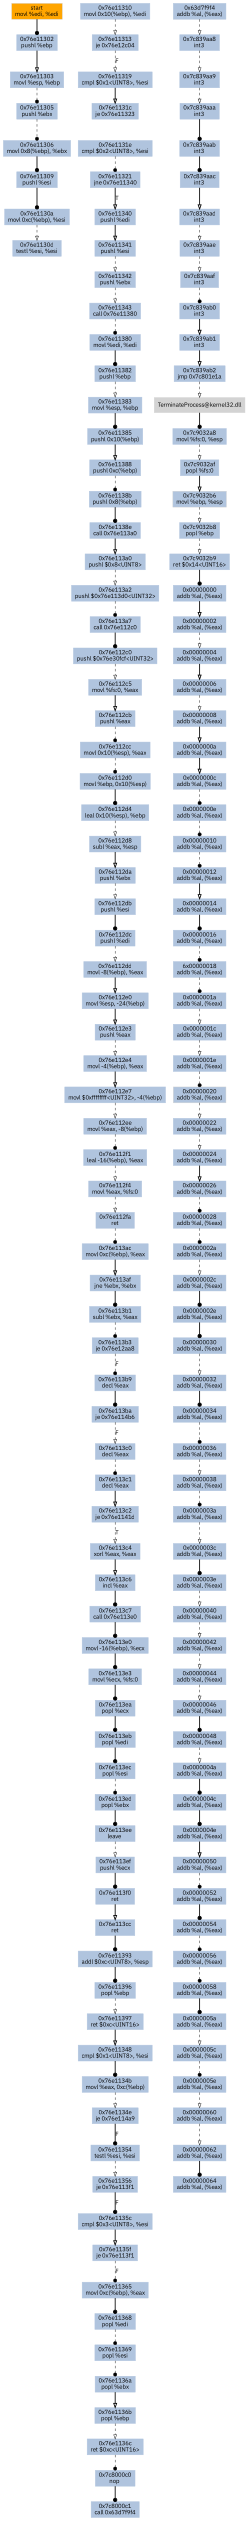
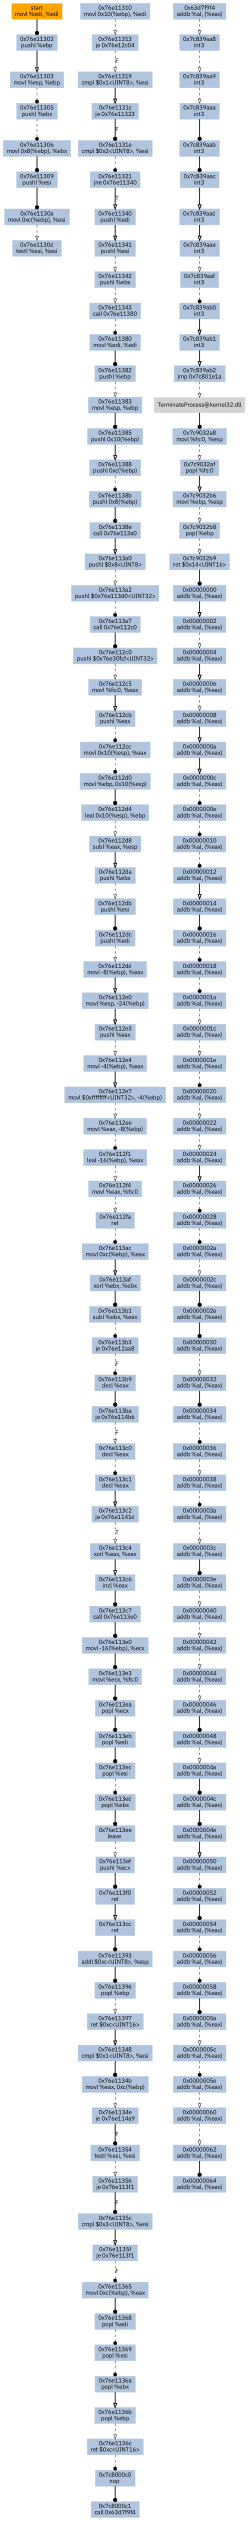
edge "0x76e1131c je 0x76e11323" -> "0x76e1131e cmpl $0x2<UINT8>, %esi": added, label "F"
edge "0x7c839aad int3" -> "0x7c839aae int3": style dashed -> bold
node "6x00000018 addb %al, (%eax)": label "6x00000018 addb %al, (%eax)" -> "0x00000018 addb %al, (%eax)"
node "0x76e113af jne %ebx, %ebx": label "0x76e113af jne %ebx, %ebx" -> "0x76e113af xorl %ebx, %ebx"
